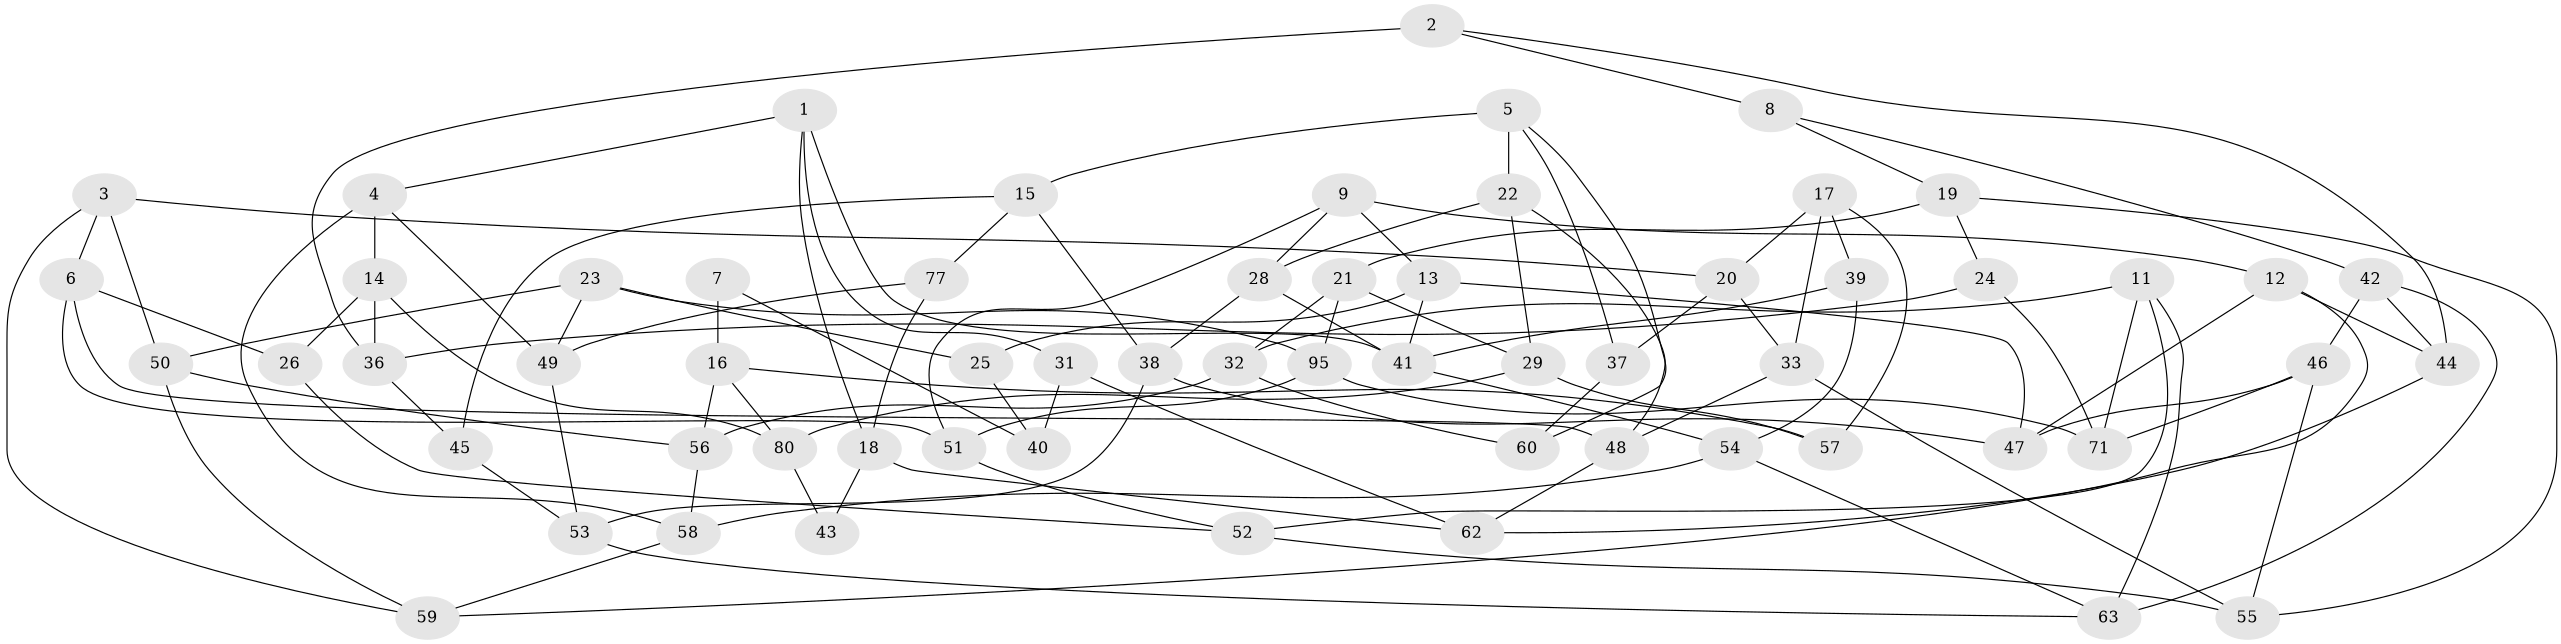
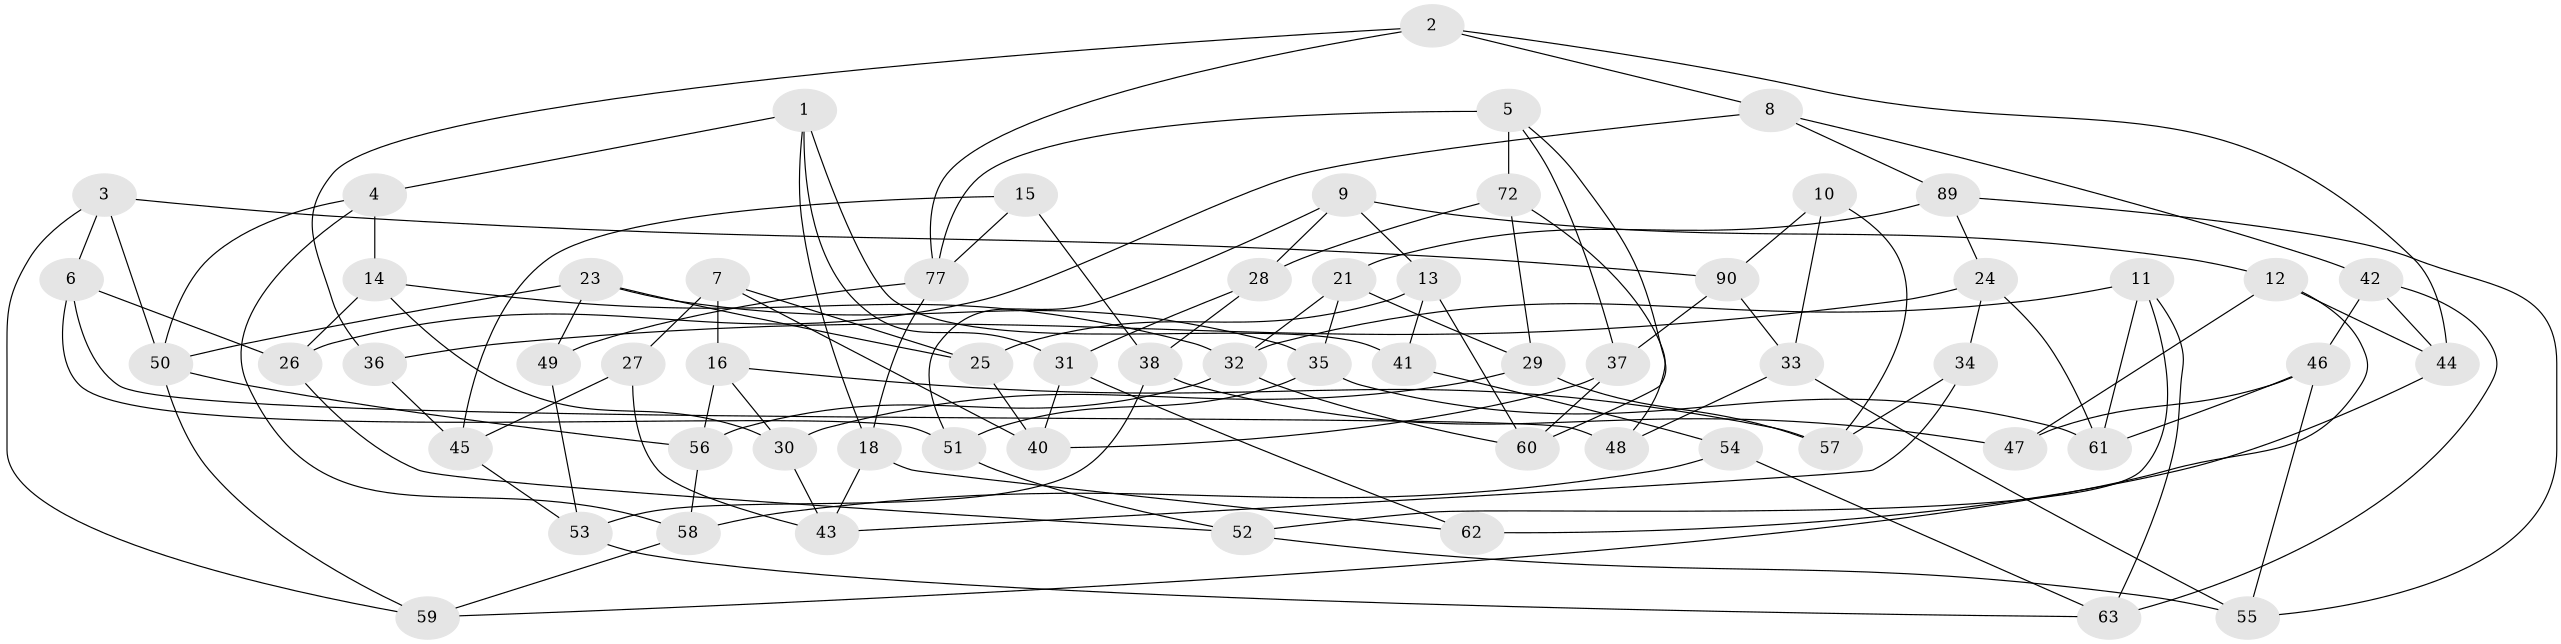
edge "2" -- "77": added
edge "5" -- "15": now "5" -- "77"
node "22": label "22" -> "72"
node "17": label "17" -> "10"
node "19": label "19" -> "89"
edge "4" -- "49": now "4" -- "50"
node "20": label "20" -> "90"
node "39": removed
edge "8" -- "26": added
edge "13" -- "47": now "13" -- "60"
edge "28" -- "41": now "28" -- "31"
edge "14" -- "36": now "14" -- "32"
edge "7" -- "25": added
node "27": added
node "95": label "95" -> "35"
node "34": added
edge "37" -- "40": added
node "80": label "80" -> "30"
node "71": label "71" -> "61"
edge "48" -- "62": removed
